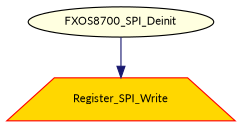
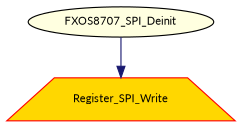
node "FXOS8700_SPI_Deinit": label "FXOS8700_SPI_Deinit" -> "FXOS8707_SPI_Deinit"
